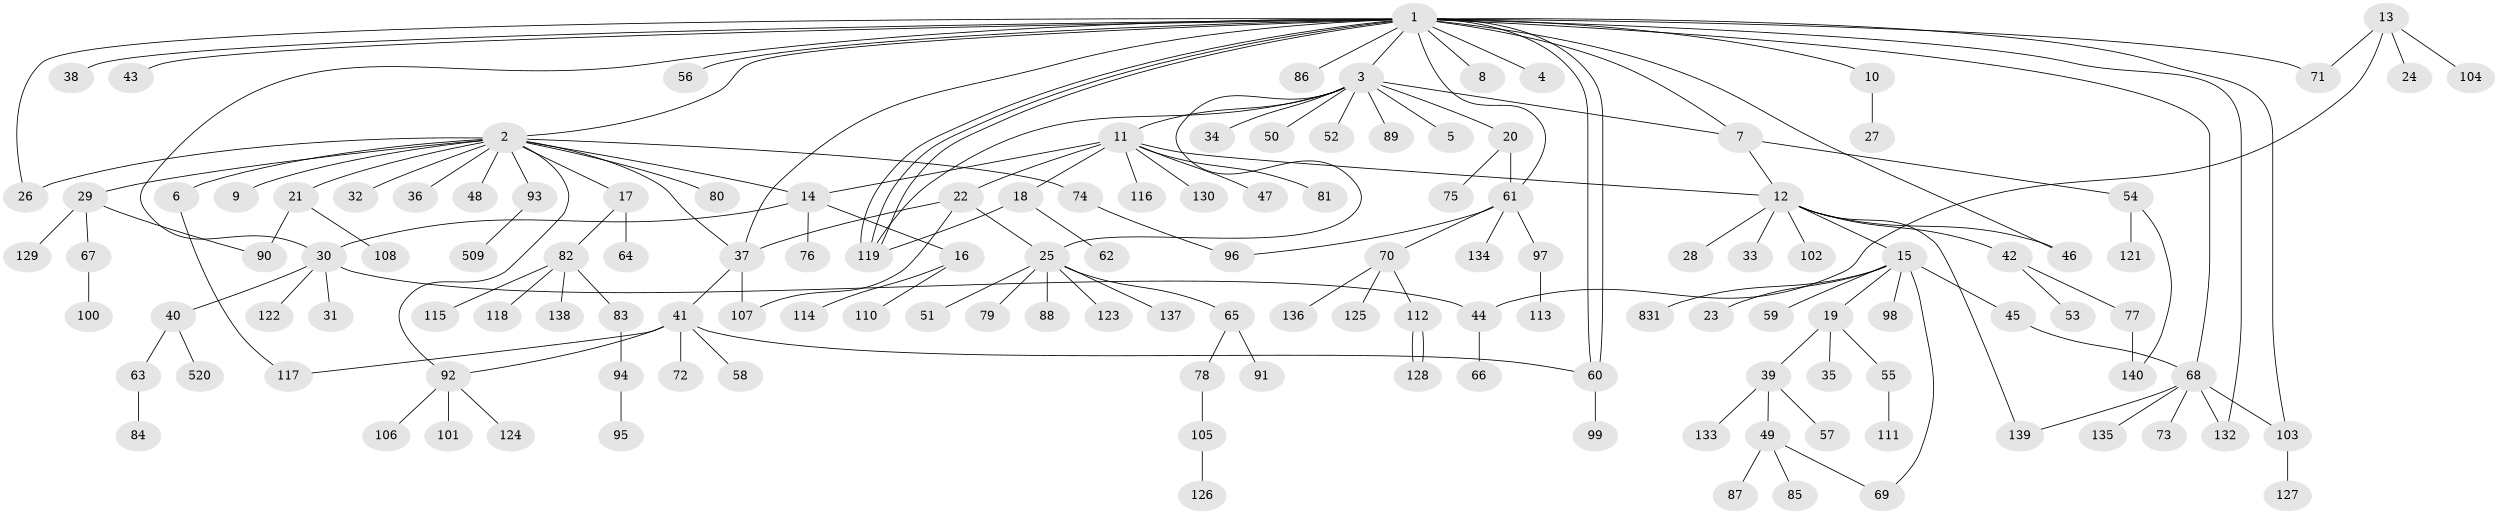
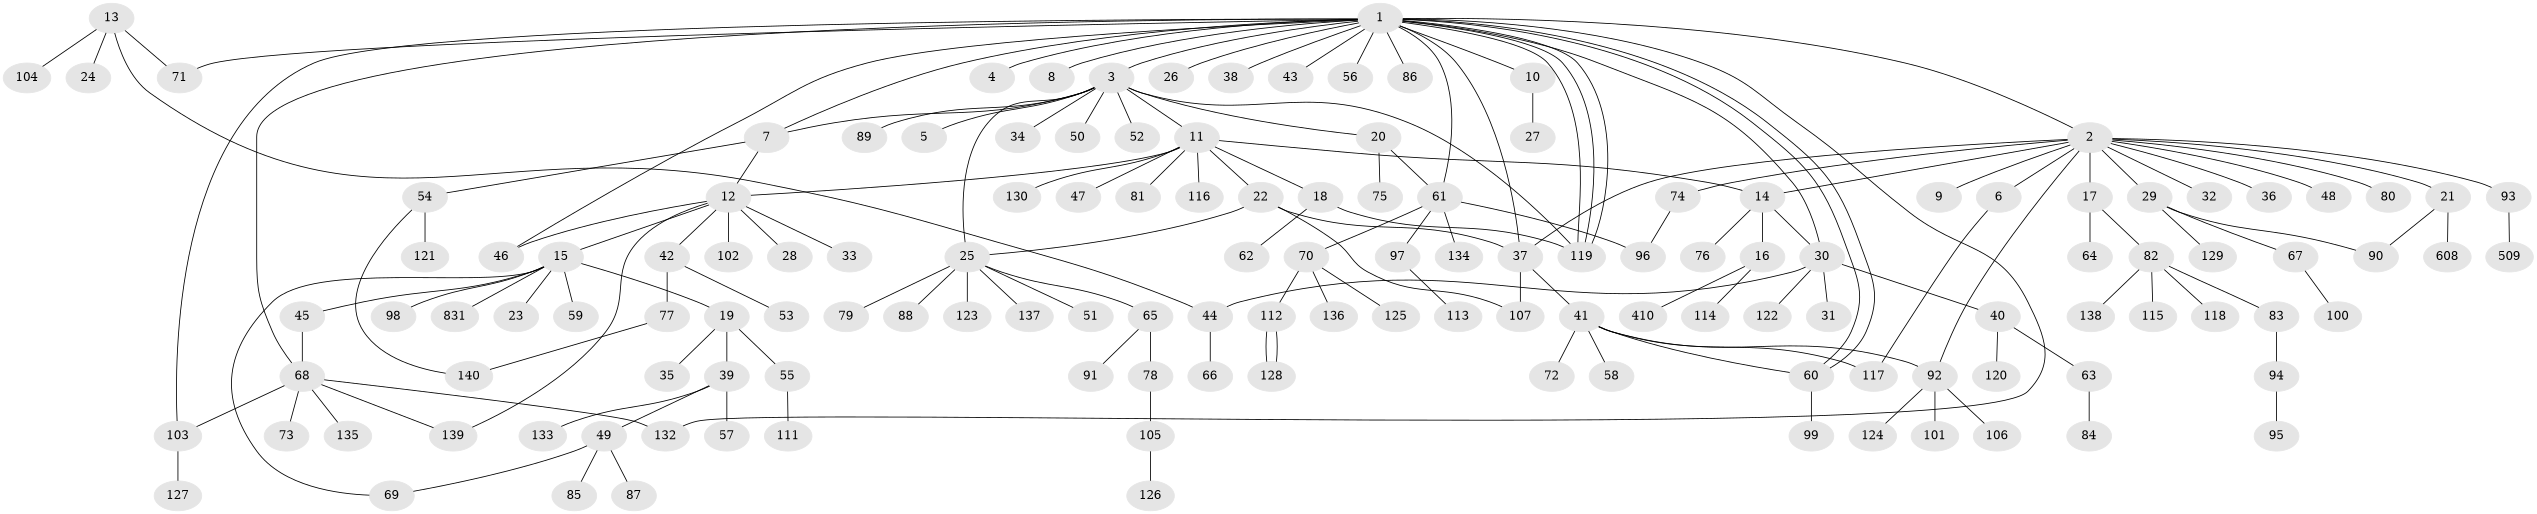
edge "2" -- "26": removed
node "108": label "108" -> "608"
node "110": label "110" -> "410"
node "520": label "520" -> "120"
